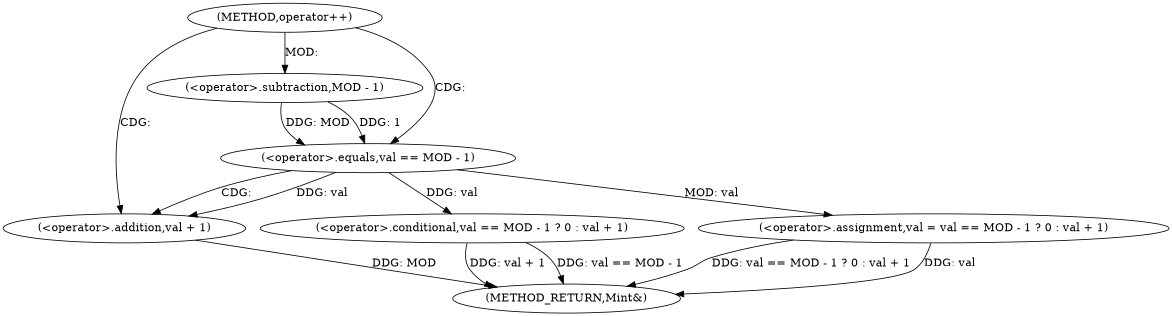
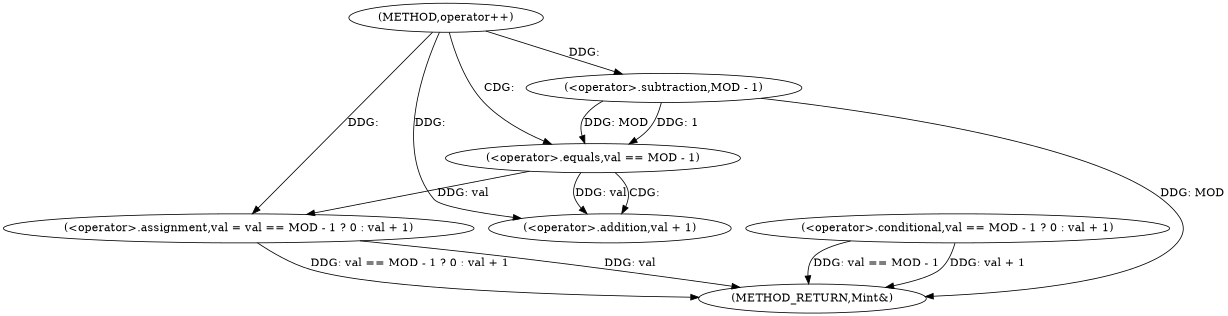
edge "(METHOD,operator++)" -> "(<operator>.subtraction,MOD - 1)": label "MOD: " -> "DDG: "
edge "(METHOD,operator++)" -> "(<operator>.assignment,val = val == MOD - 1 ? 0 : val + 1)": added, label "DDG:"
edge "(METHOD,operator++)" -> "(<operator>.addition,val + 1)": label "CDG: " -> "DDG: "
edge "(<operator>.equals,val == MOD - 1)" -> "(<operator>.conditional,val == MOD - 1 ? 0 : val + 1)": removed, label "DDG: val"
edge "(<operator>.equals,val == MOD - 1)" -> "(<operator>.assignment,val = val == MOD - 1 ? 0 : val + 1)": label "MOD: val" -> "DDG: val"
edge "(<operator>.addition,val + 1)" -> "(METHOD_RETURN,Mint&)": now "(<operator>.subtraction,MOD - 1)" -> "(METHOD_RETURN,Mint&)"
